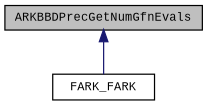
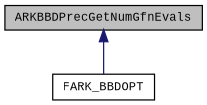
node "FARK_FARK": label "FARK_FARK" -> "FARK_BBDOPT"
